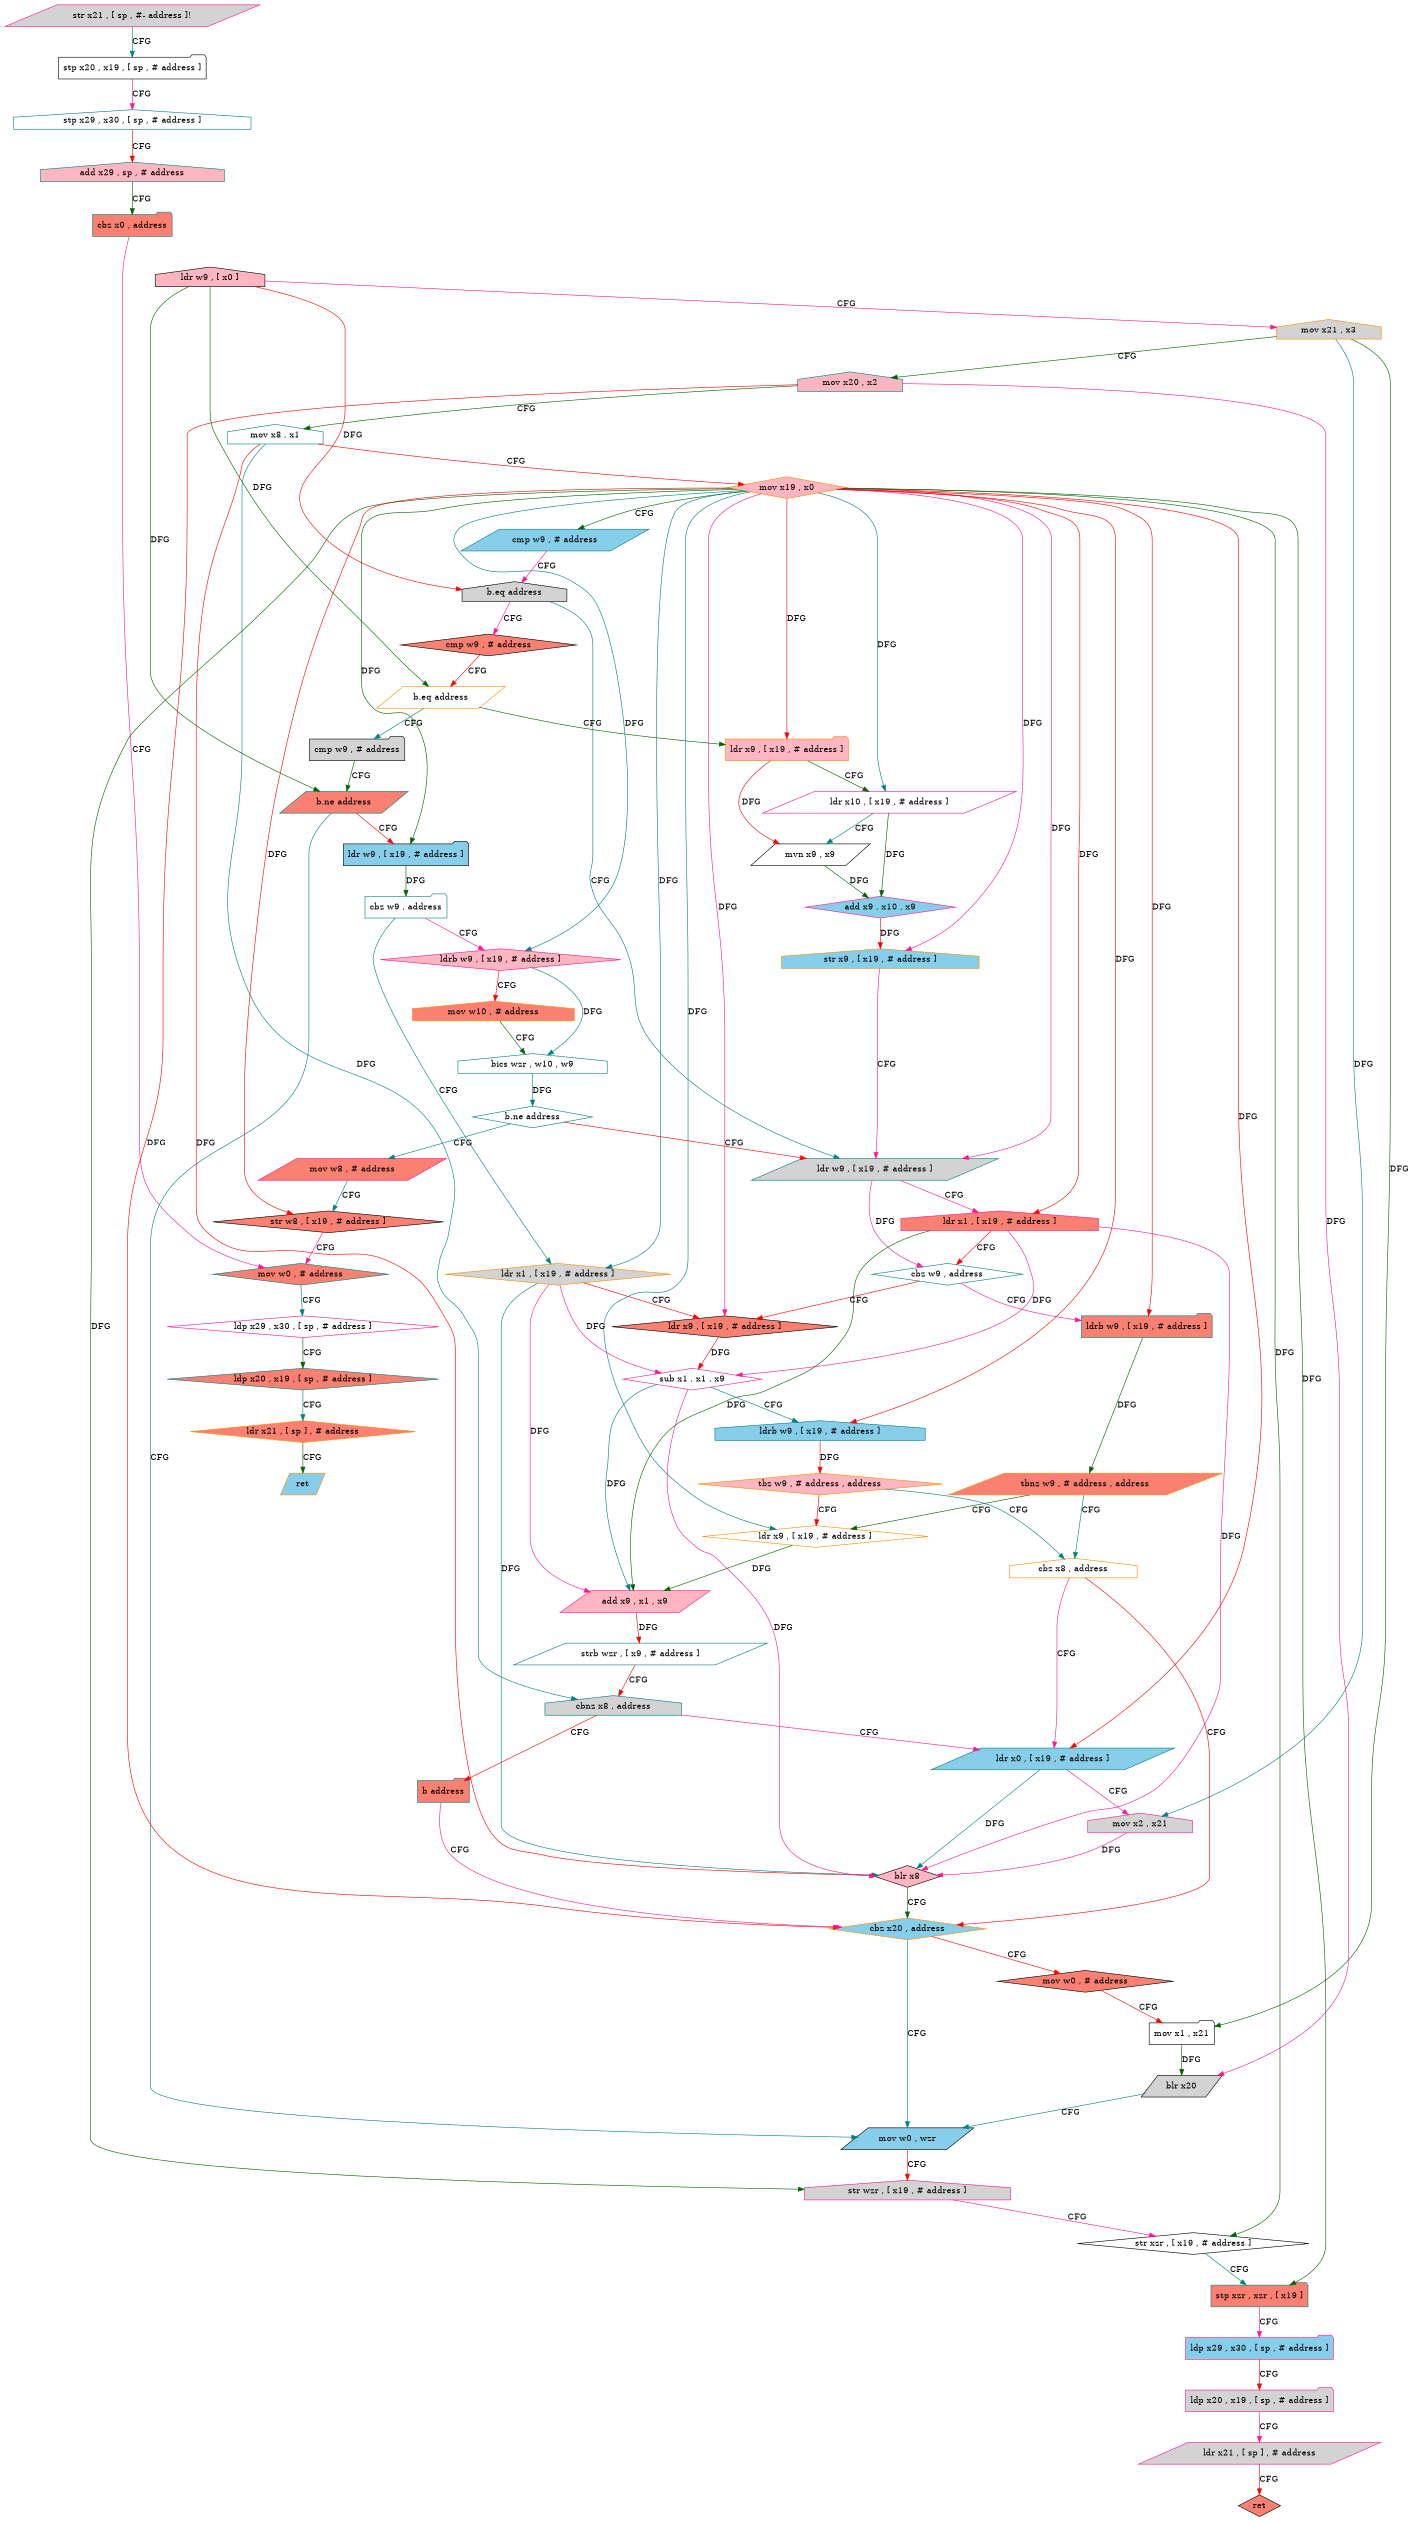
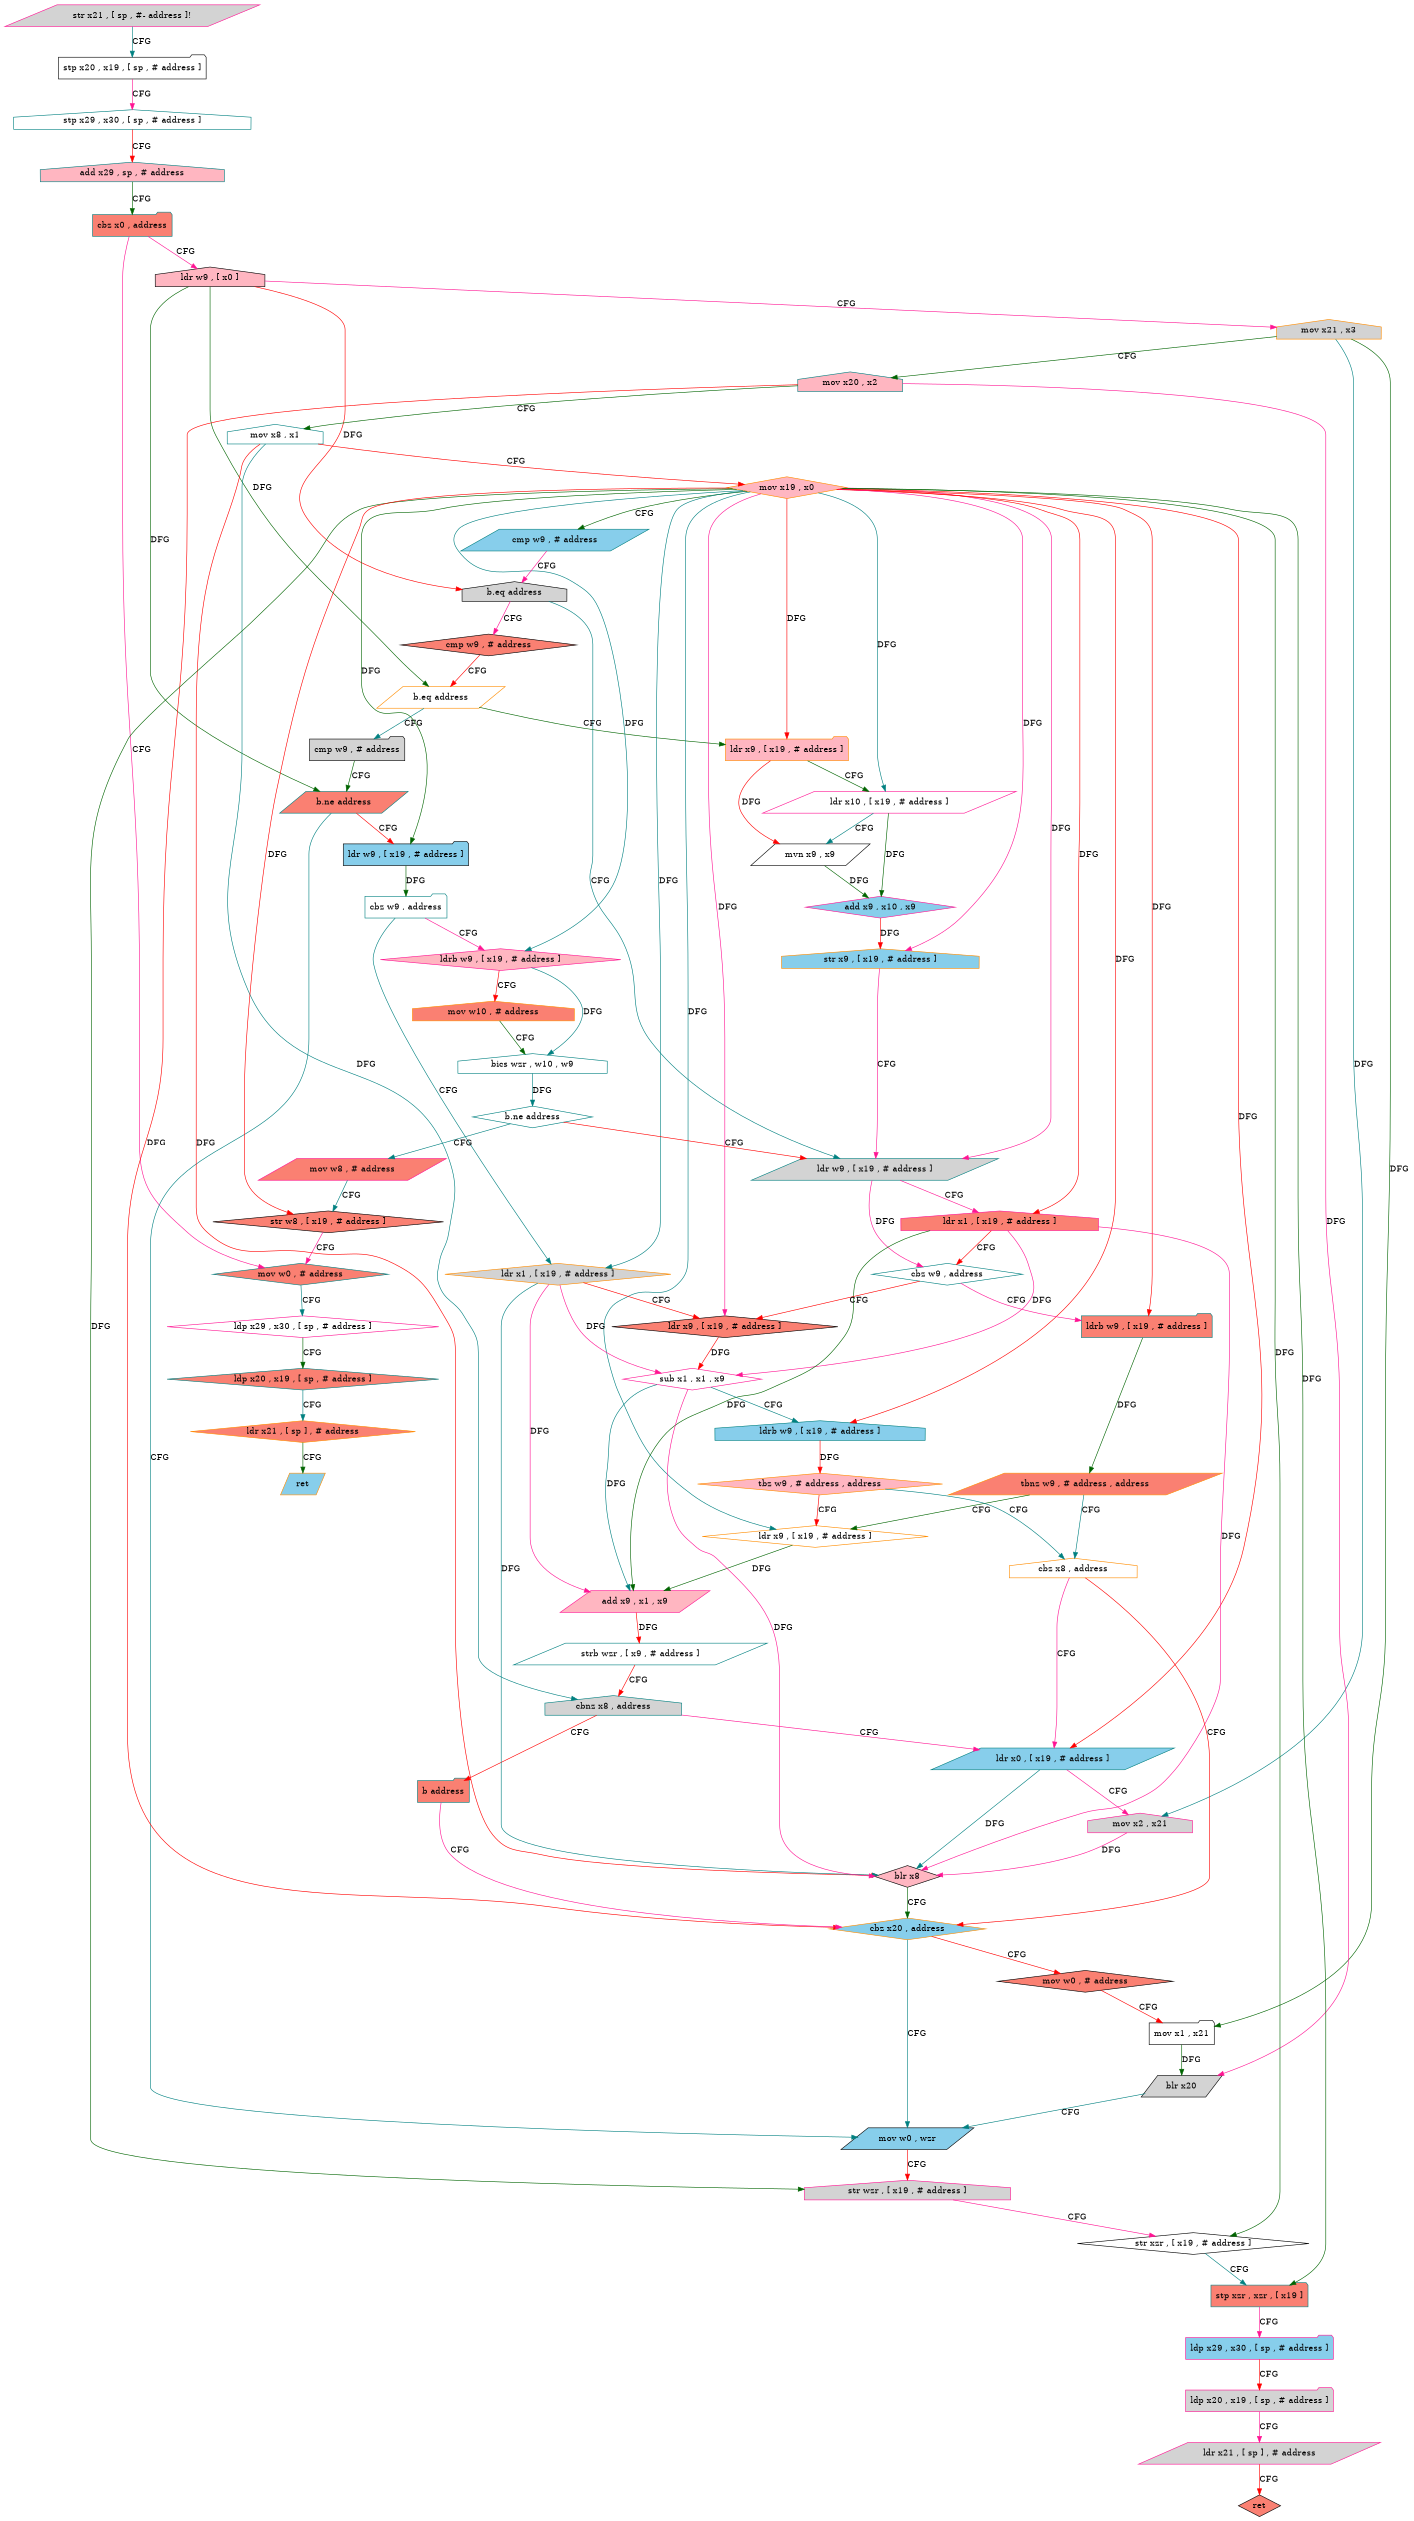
edge "cbz x0 , address" -> "ldr w9 , [ x0 ]": added, label "CFG"
